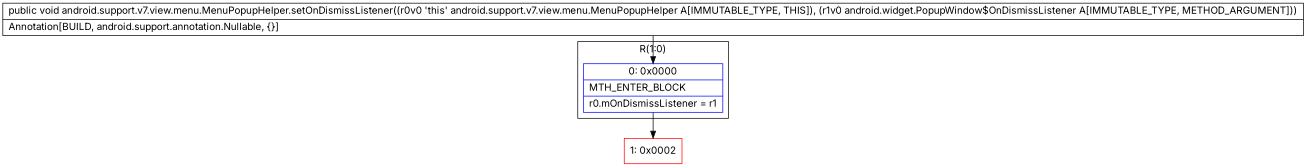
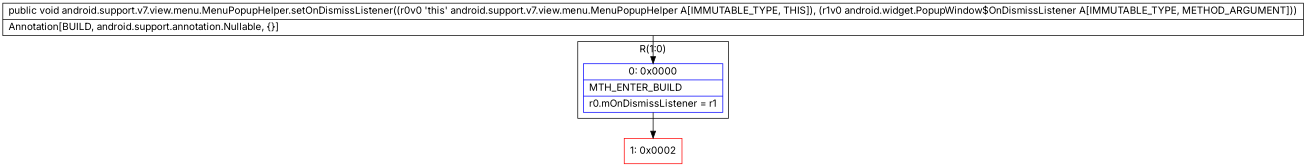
node "0: 0x0000": text "MTH_ENTER_BLOCK" -> "MTH_ENTER_BUILD"
